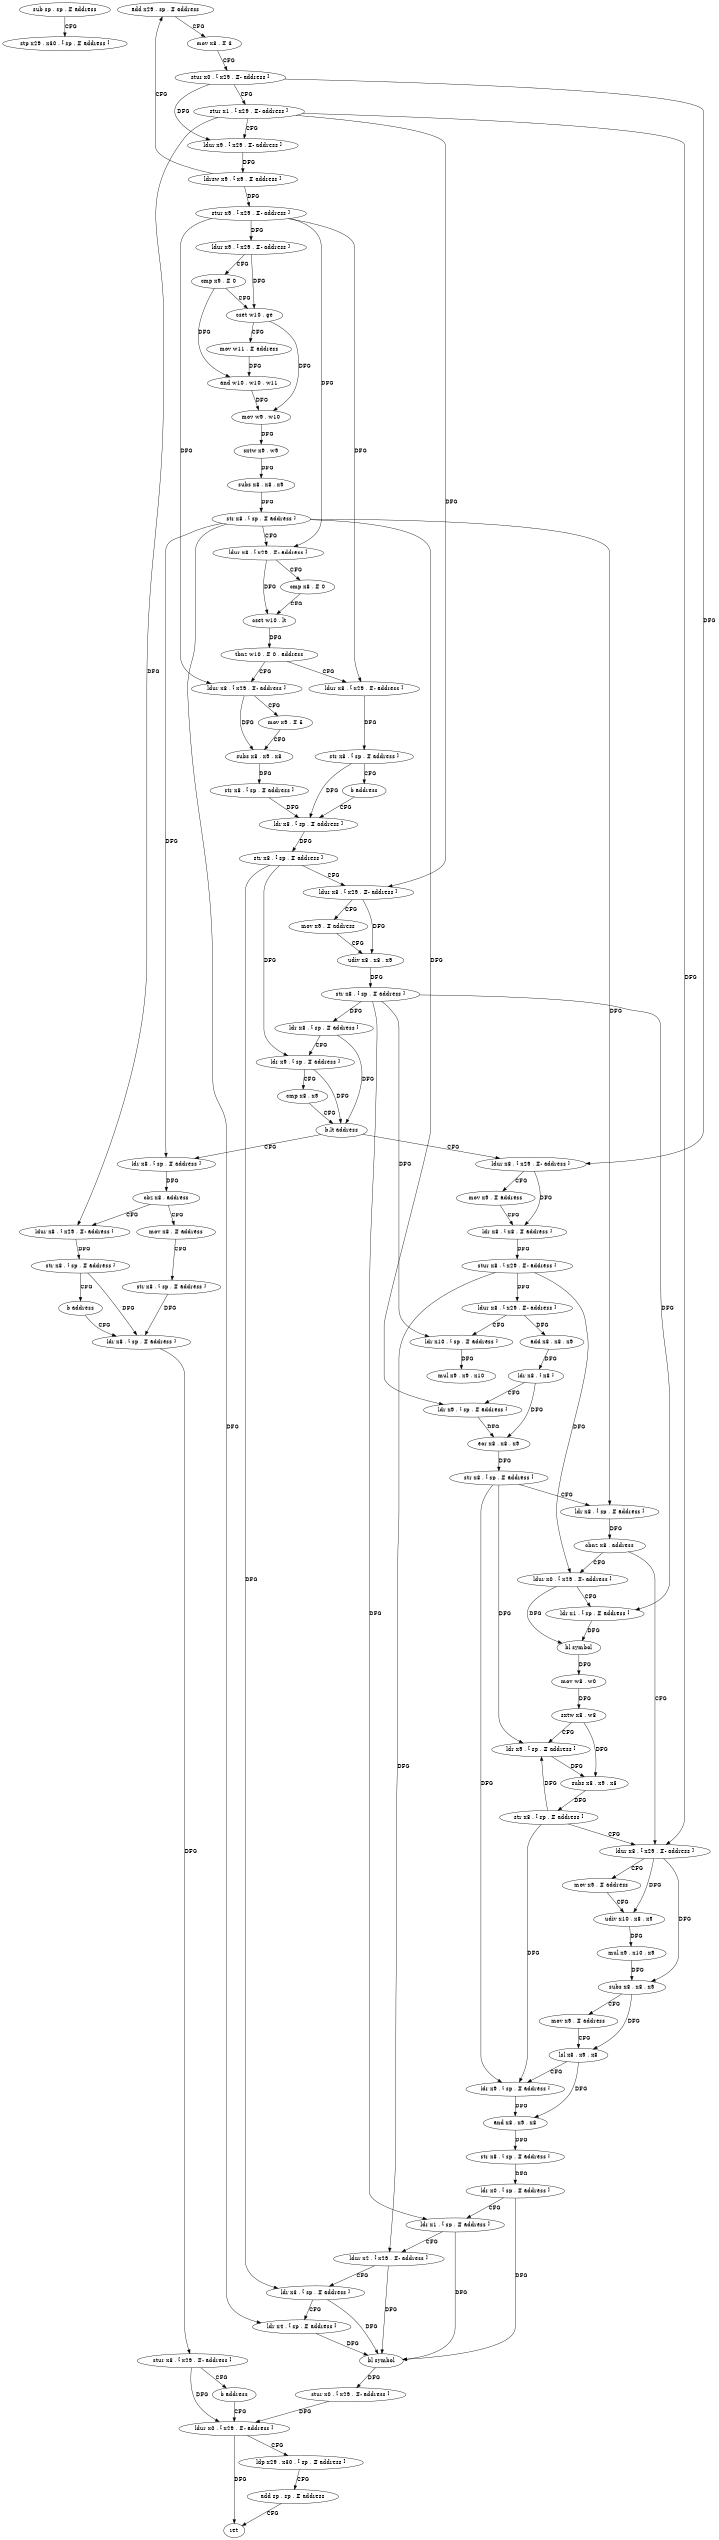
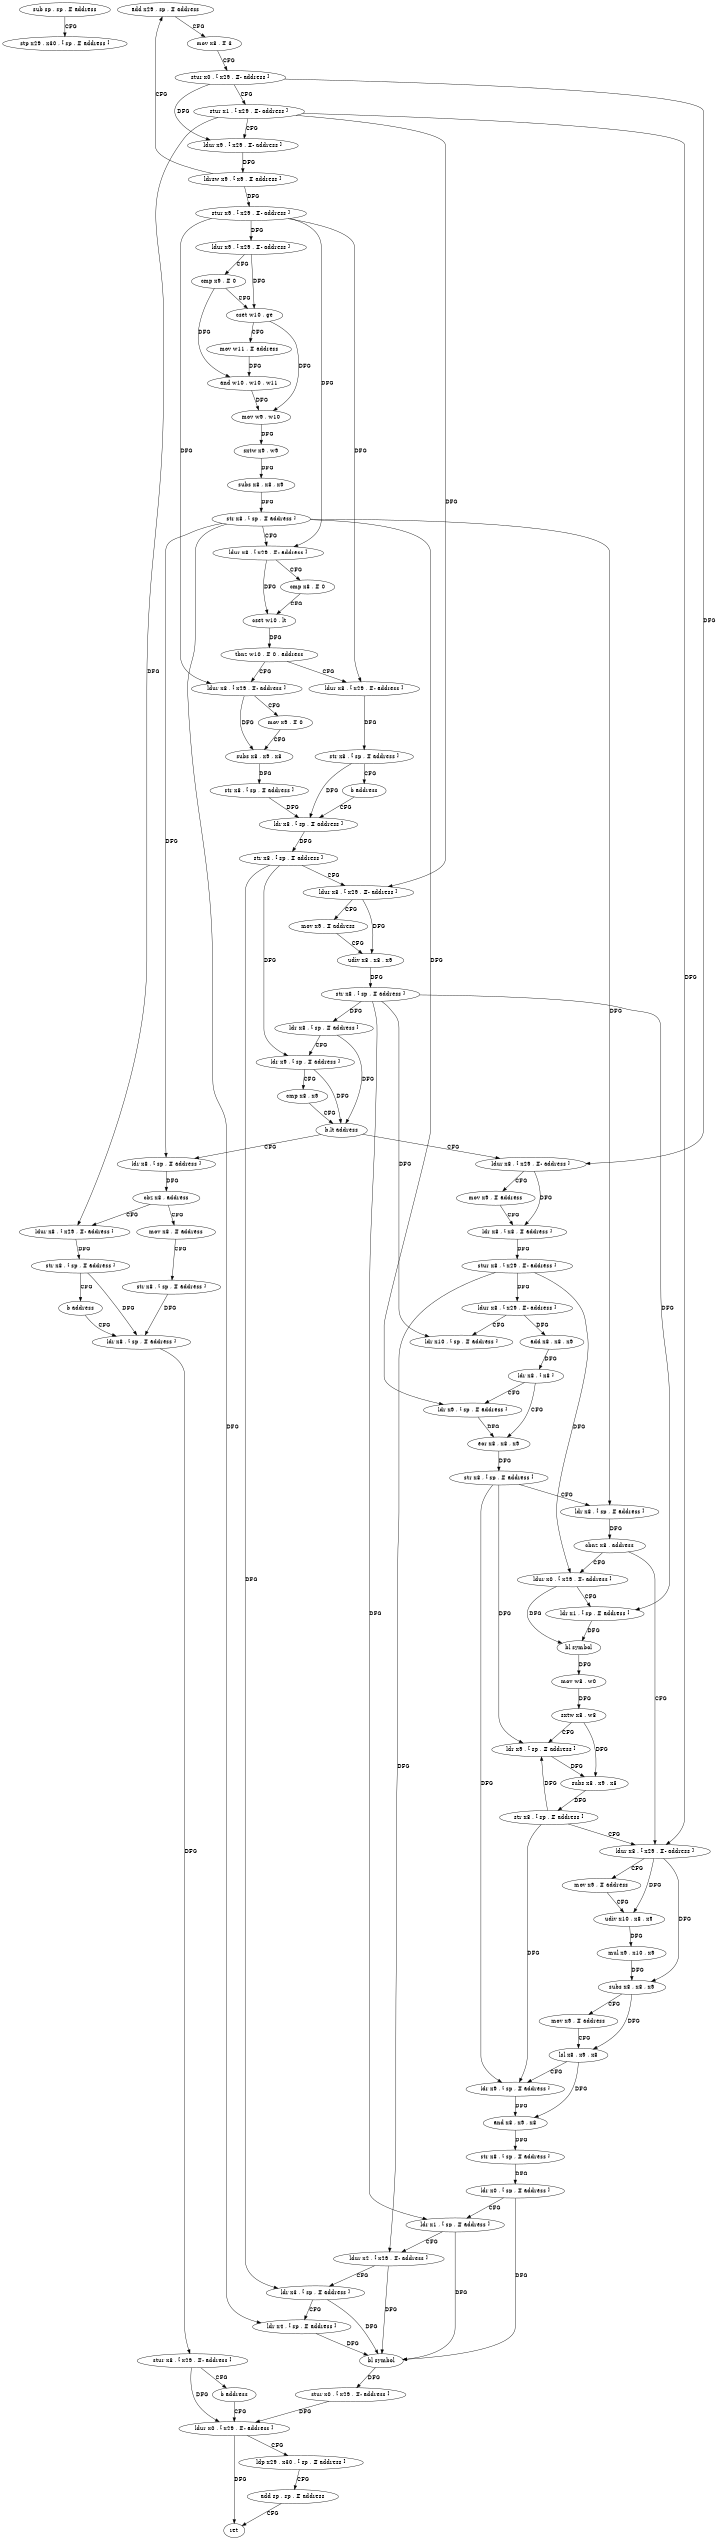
node "mov x9 , # 5": label "mov x9 , # 5" -> "mov x9 , # 0"
node "mul x9 , x9 , x10": removed
edge "ldr x8 , [ x8 ]" -> "eor x8 , x8 , x9": label "DFG" -> "CFG"
